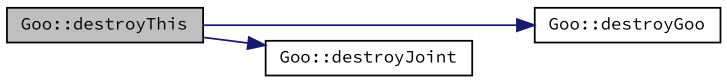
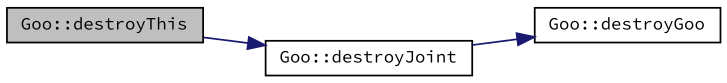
edge "Goo::destroyThis" -> "Goo::destroyGoo": now "Goo::destroyJoint" -> "Goo::destroyGoo"
